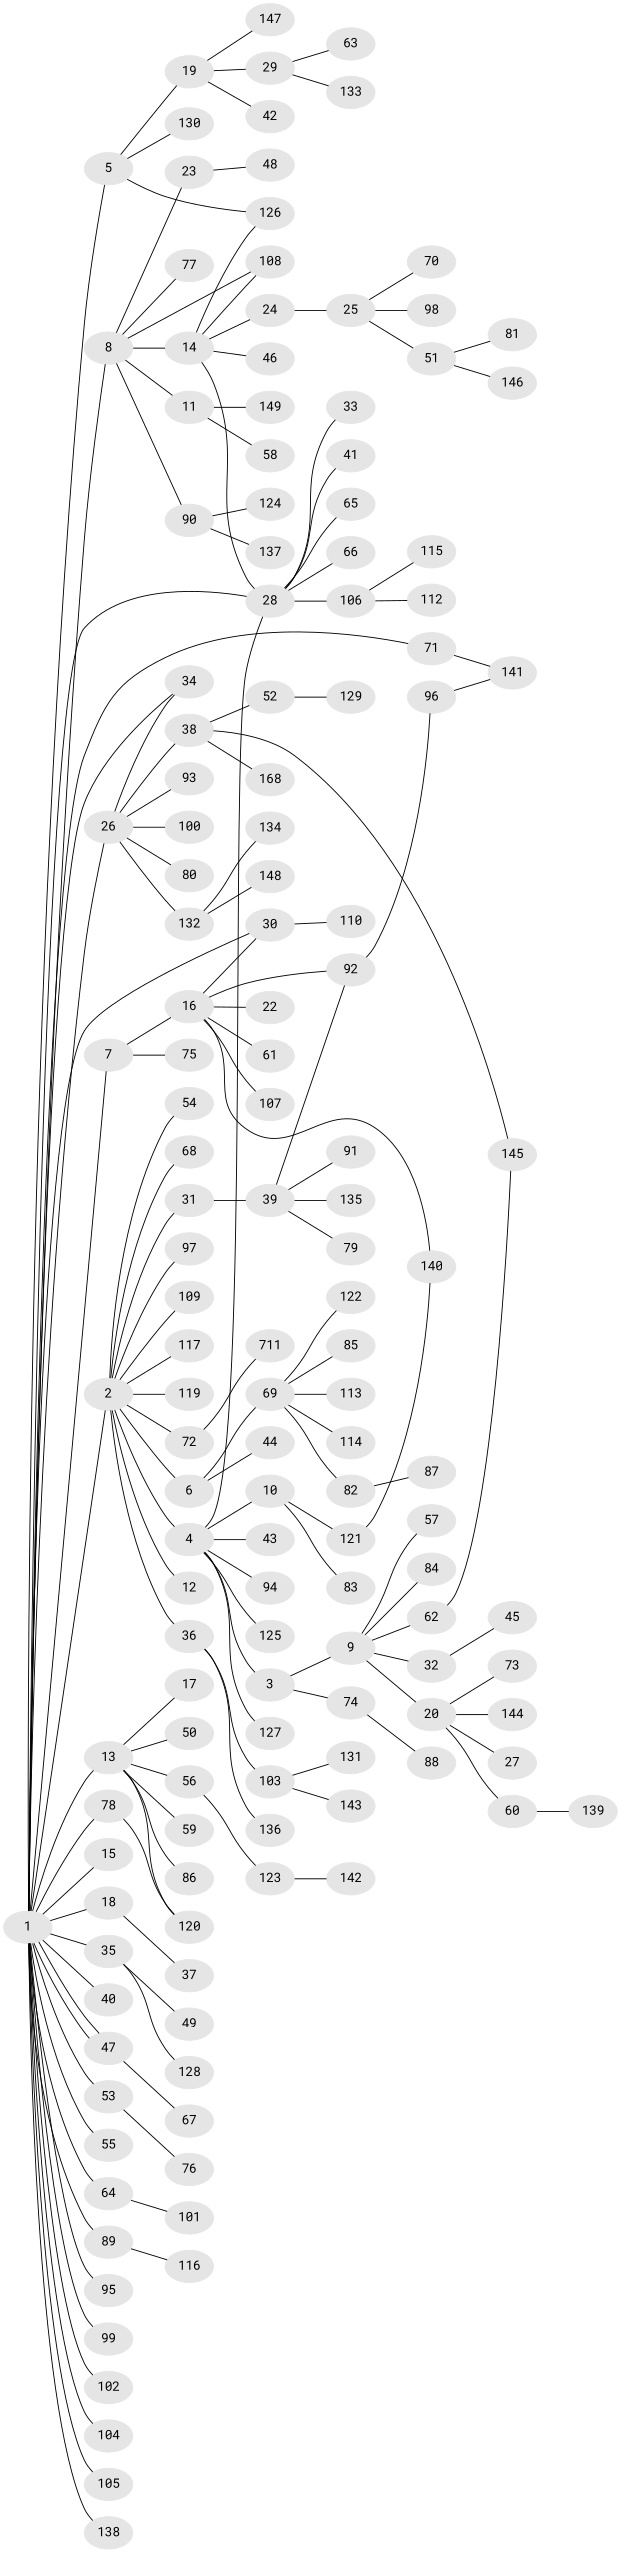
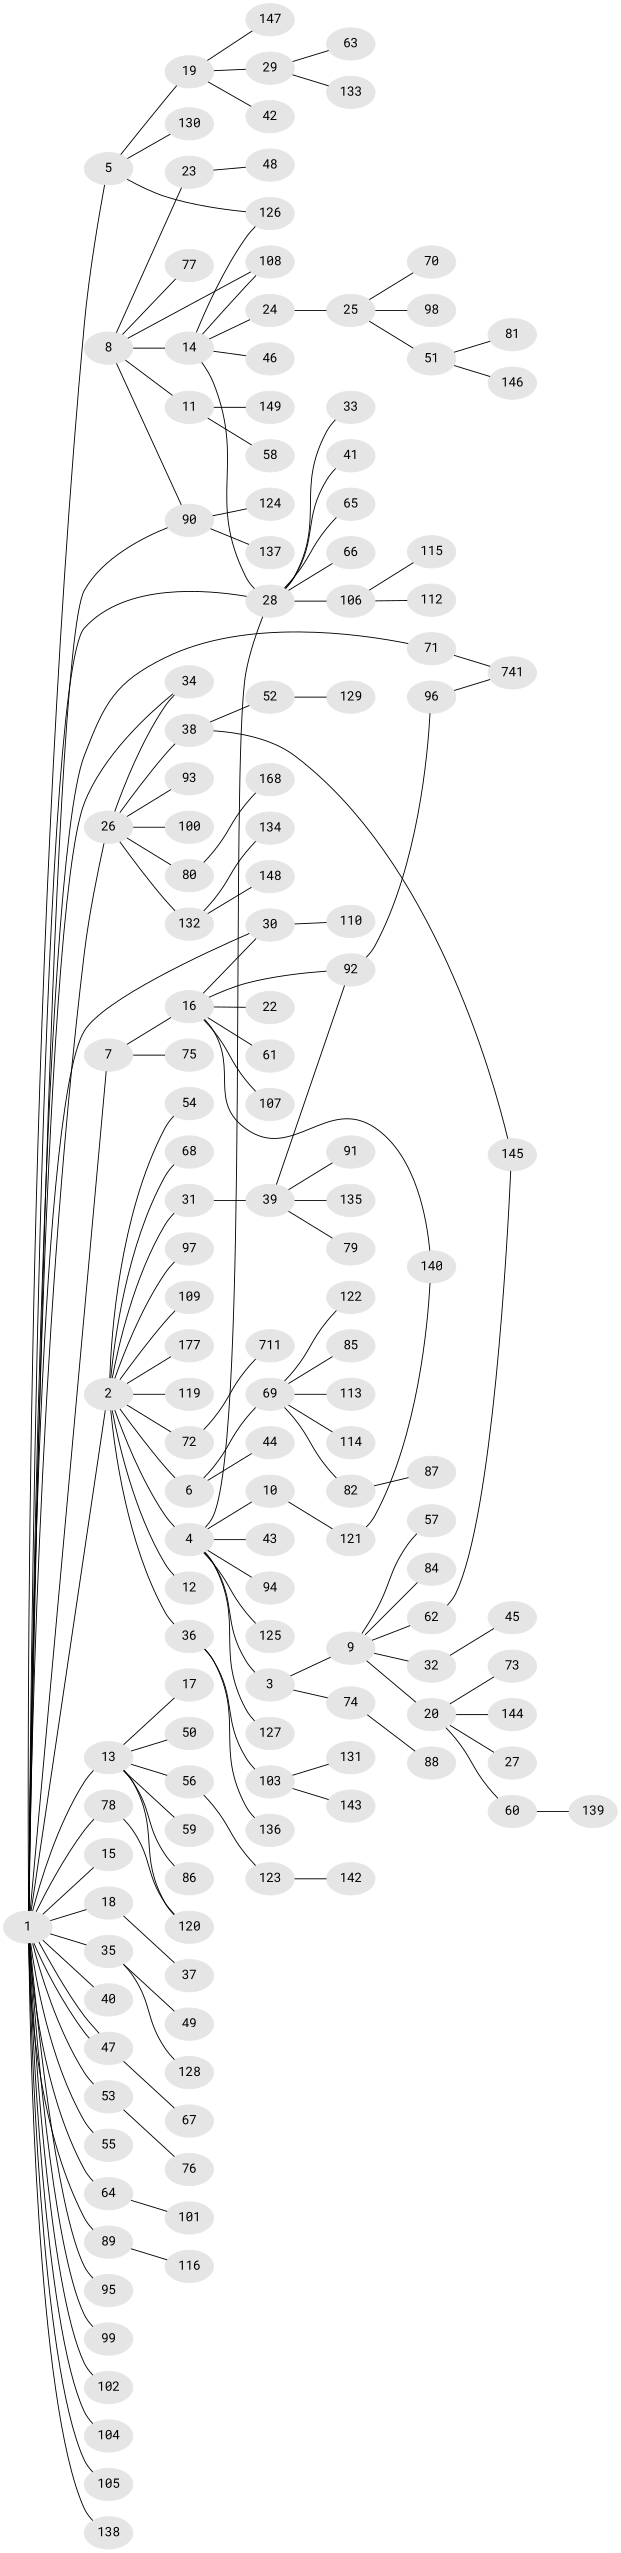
node "141": label "141" -> "741"
edge "38" -- "168": now "80" -- "168"
edge "8" -- "1": now "90" -- "1"
node "117": label "117" -> "177"
node "83": removed
